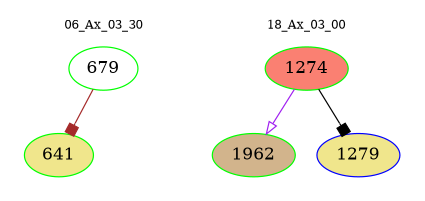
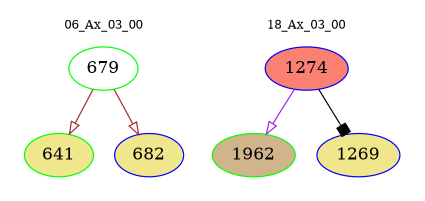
cluster "06_Ax_03_30": label "06_Ax_03_30" -> "06_Ax_03_00"
node "1274": color green -> blue
edge "679" -> "641": arrowhead box -> onormal
node "682": added
node "1279": label "1279" -> "1269"
